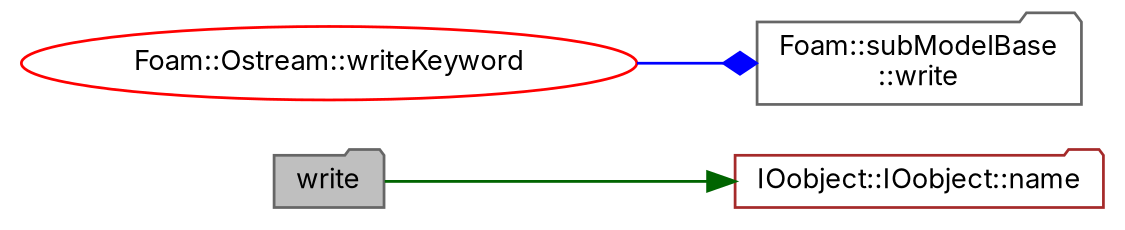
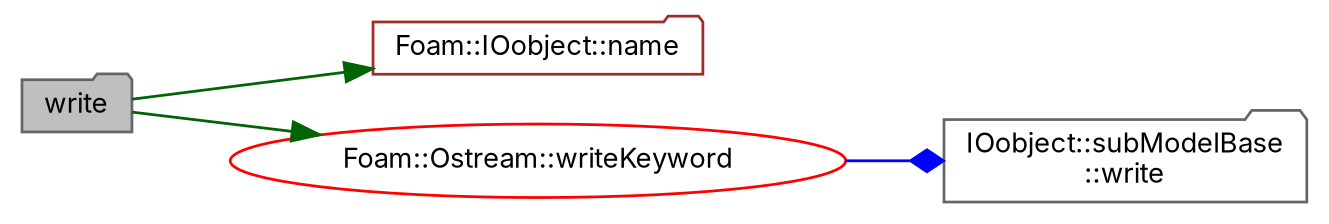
node "Foam::subModelBase ::write": label "Foam::subModelBase ::write" -> "IOobject::subModelBase ::write"
edge "write" -> "Foam::Ostream::writeKeyword": added
node "IOobject::IOobject::name": label "IOobject::IOobject::name" -> "Foam::IOobject::name"
